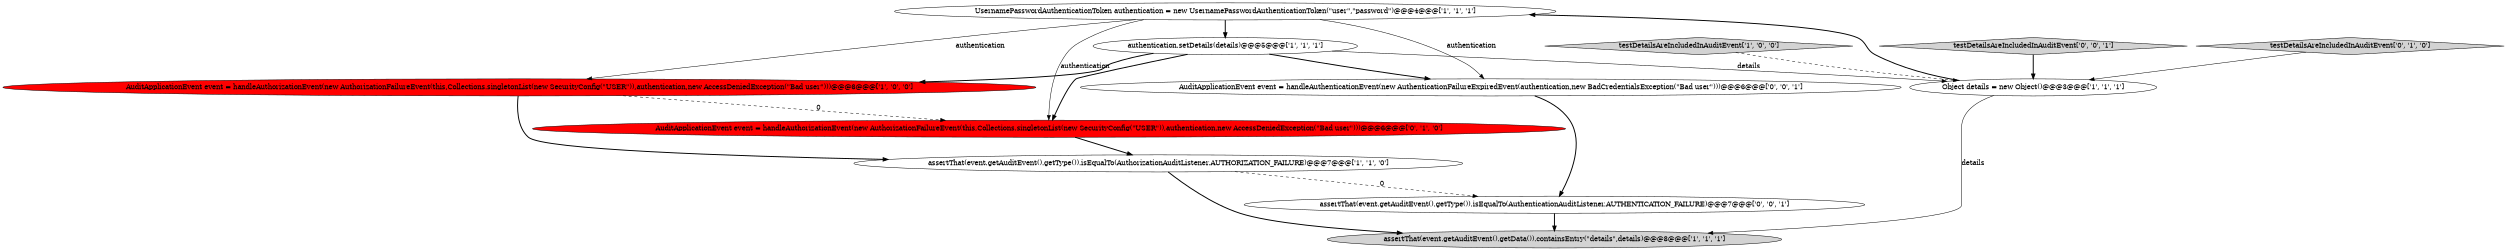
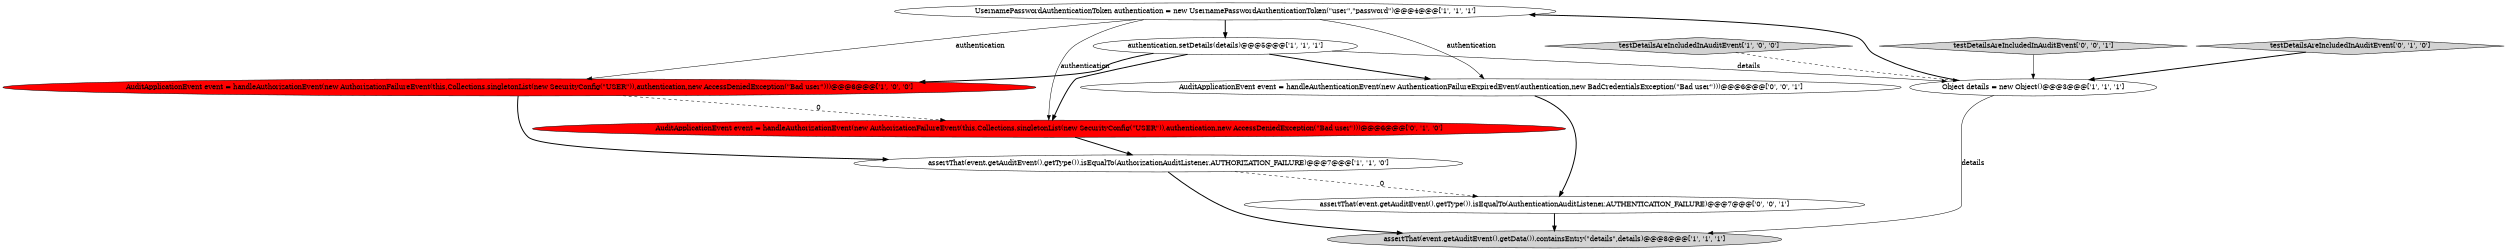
edge "testDetailsAreIncludedInAuditEvent['0', '0', '1']" -> "Object details = new Object()@@@3@@@['1', '1', '1']": style bold -> solid
edge "testDetailsAreIncludedInAuditEvent['0', '1', '0']" -> "Object details = new Object()@@@3@@@['1', '1', '1']": style solid -> bold
